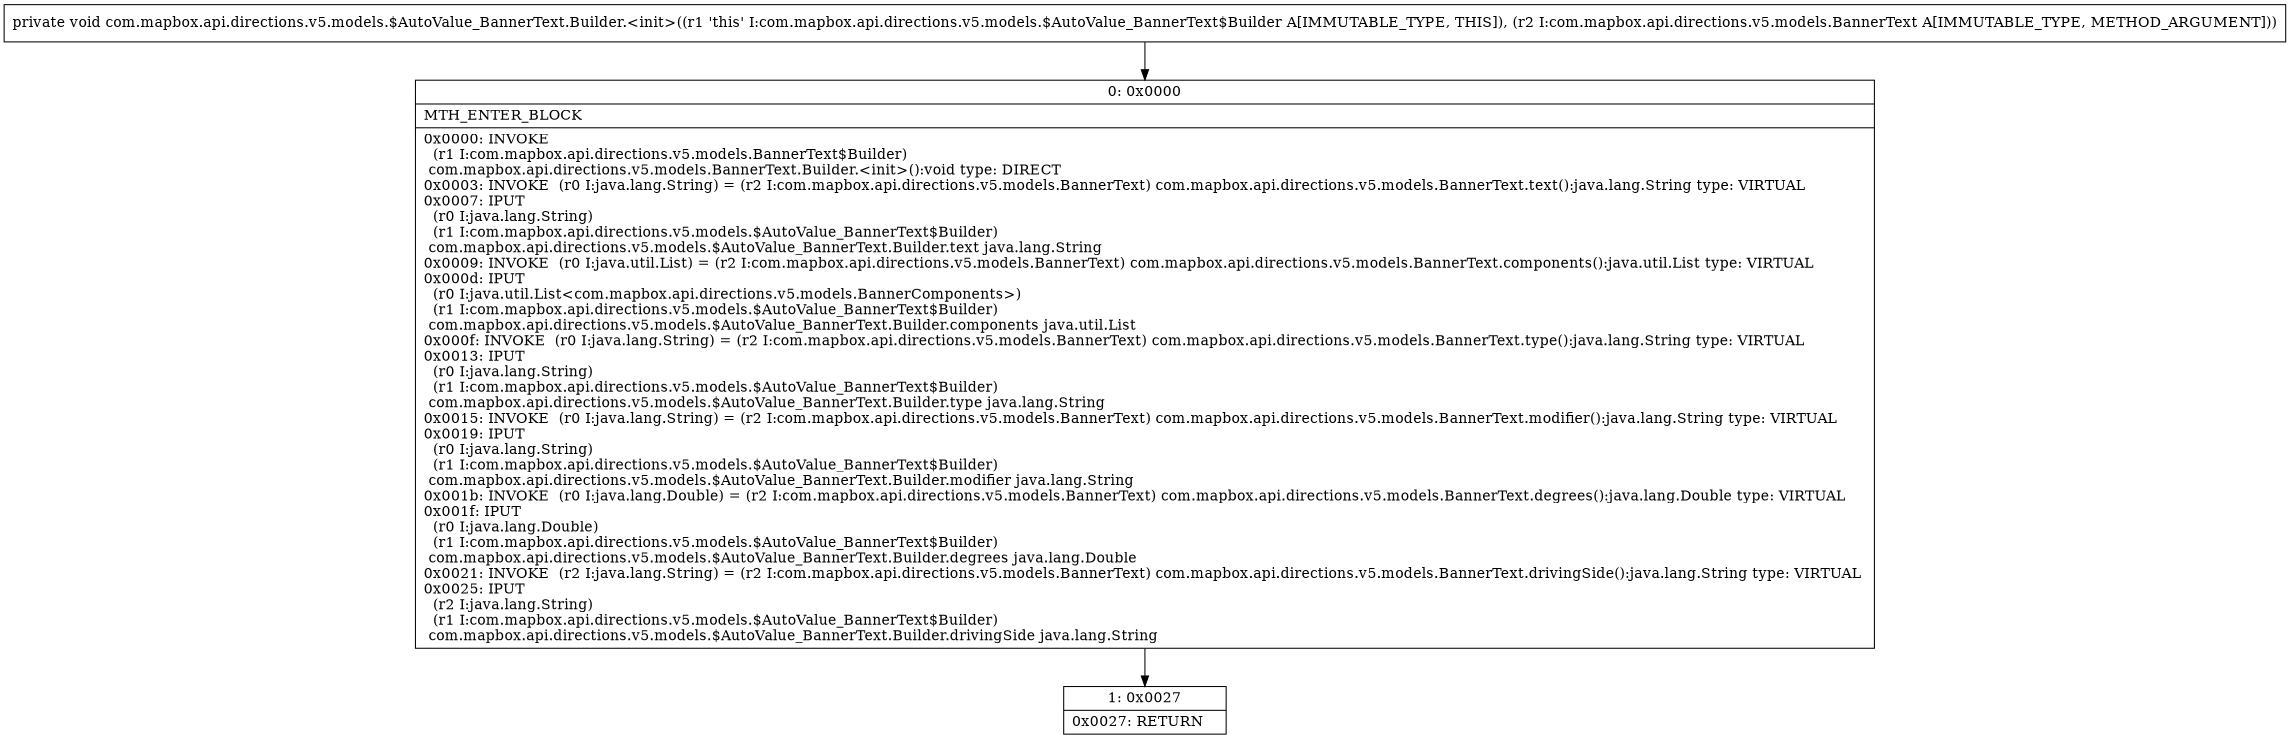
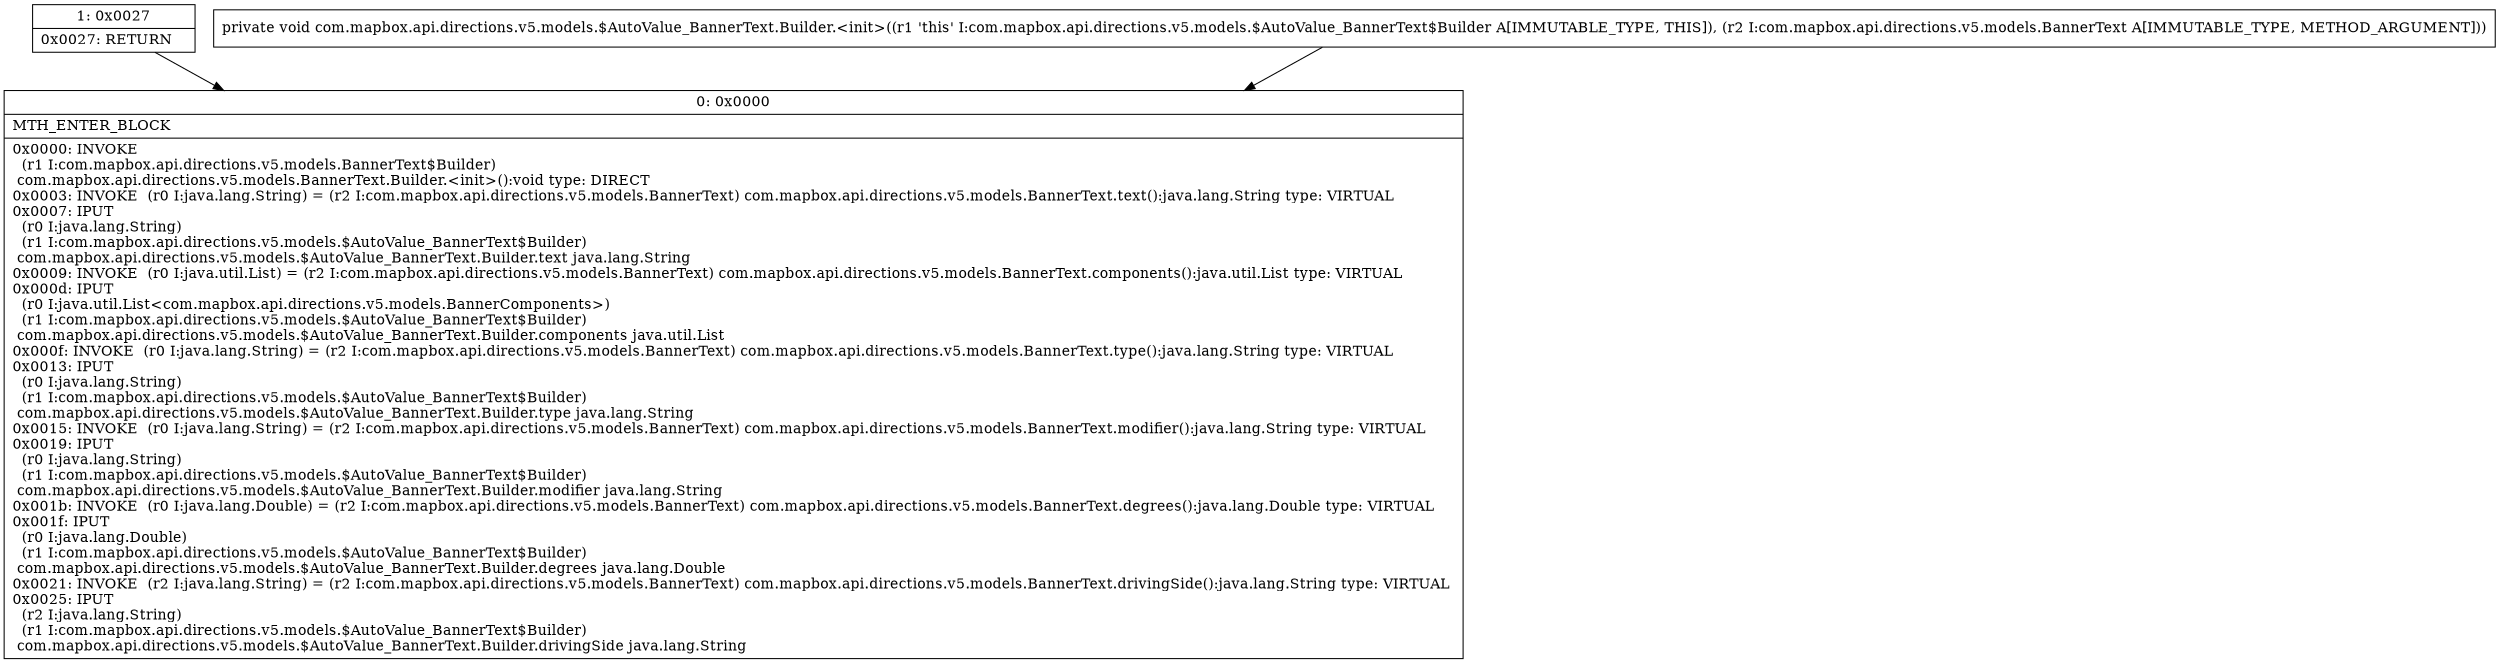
edge "0: 0x0000" -> "1: 0x0027": reversed
